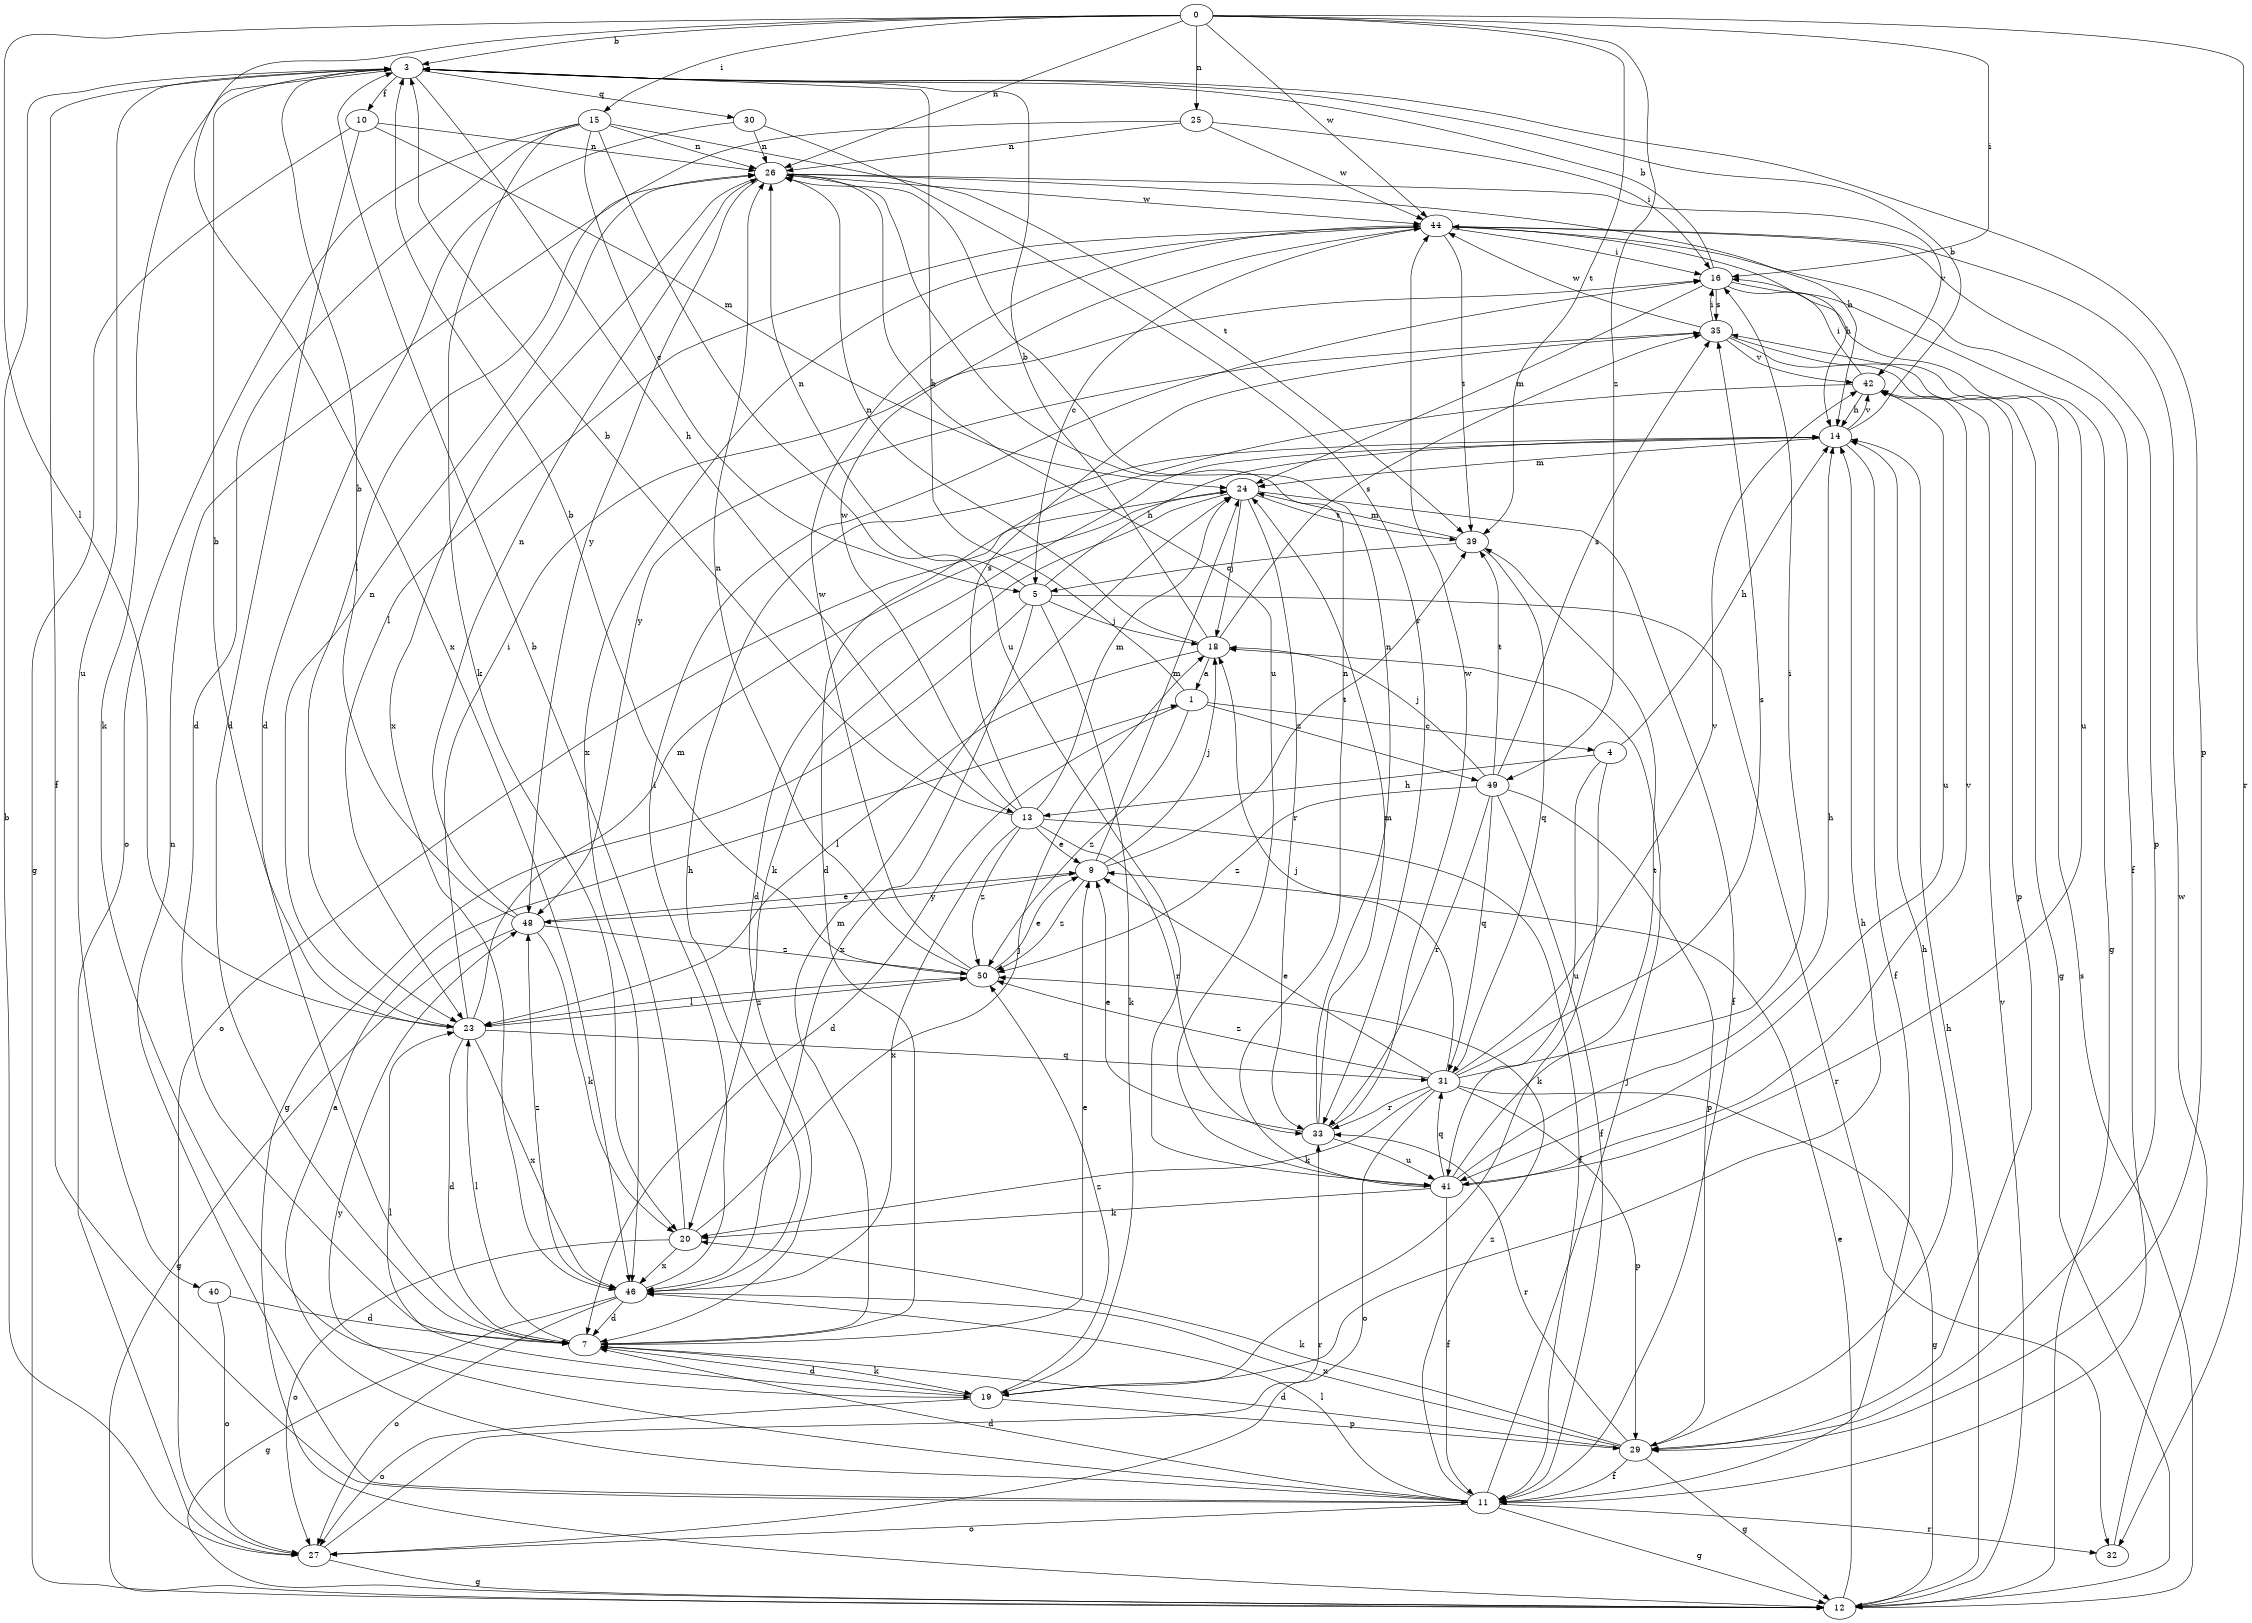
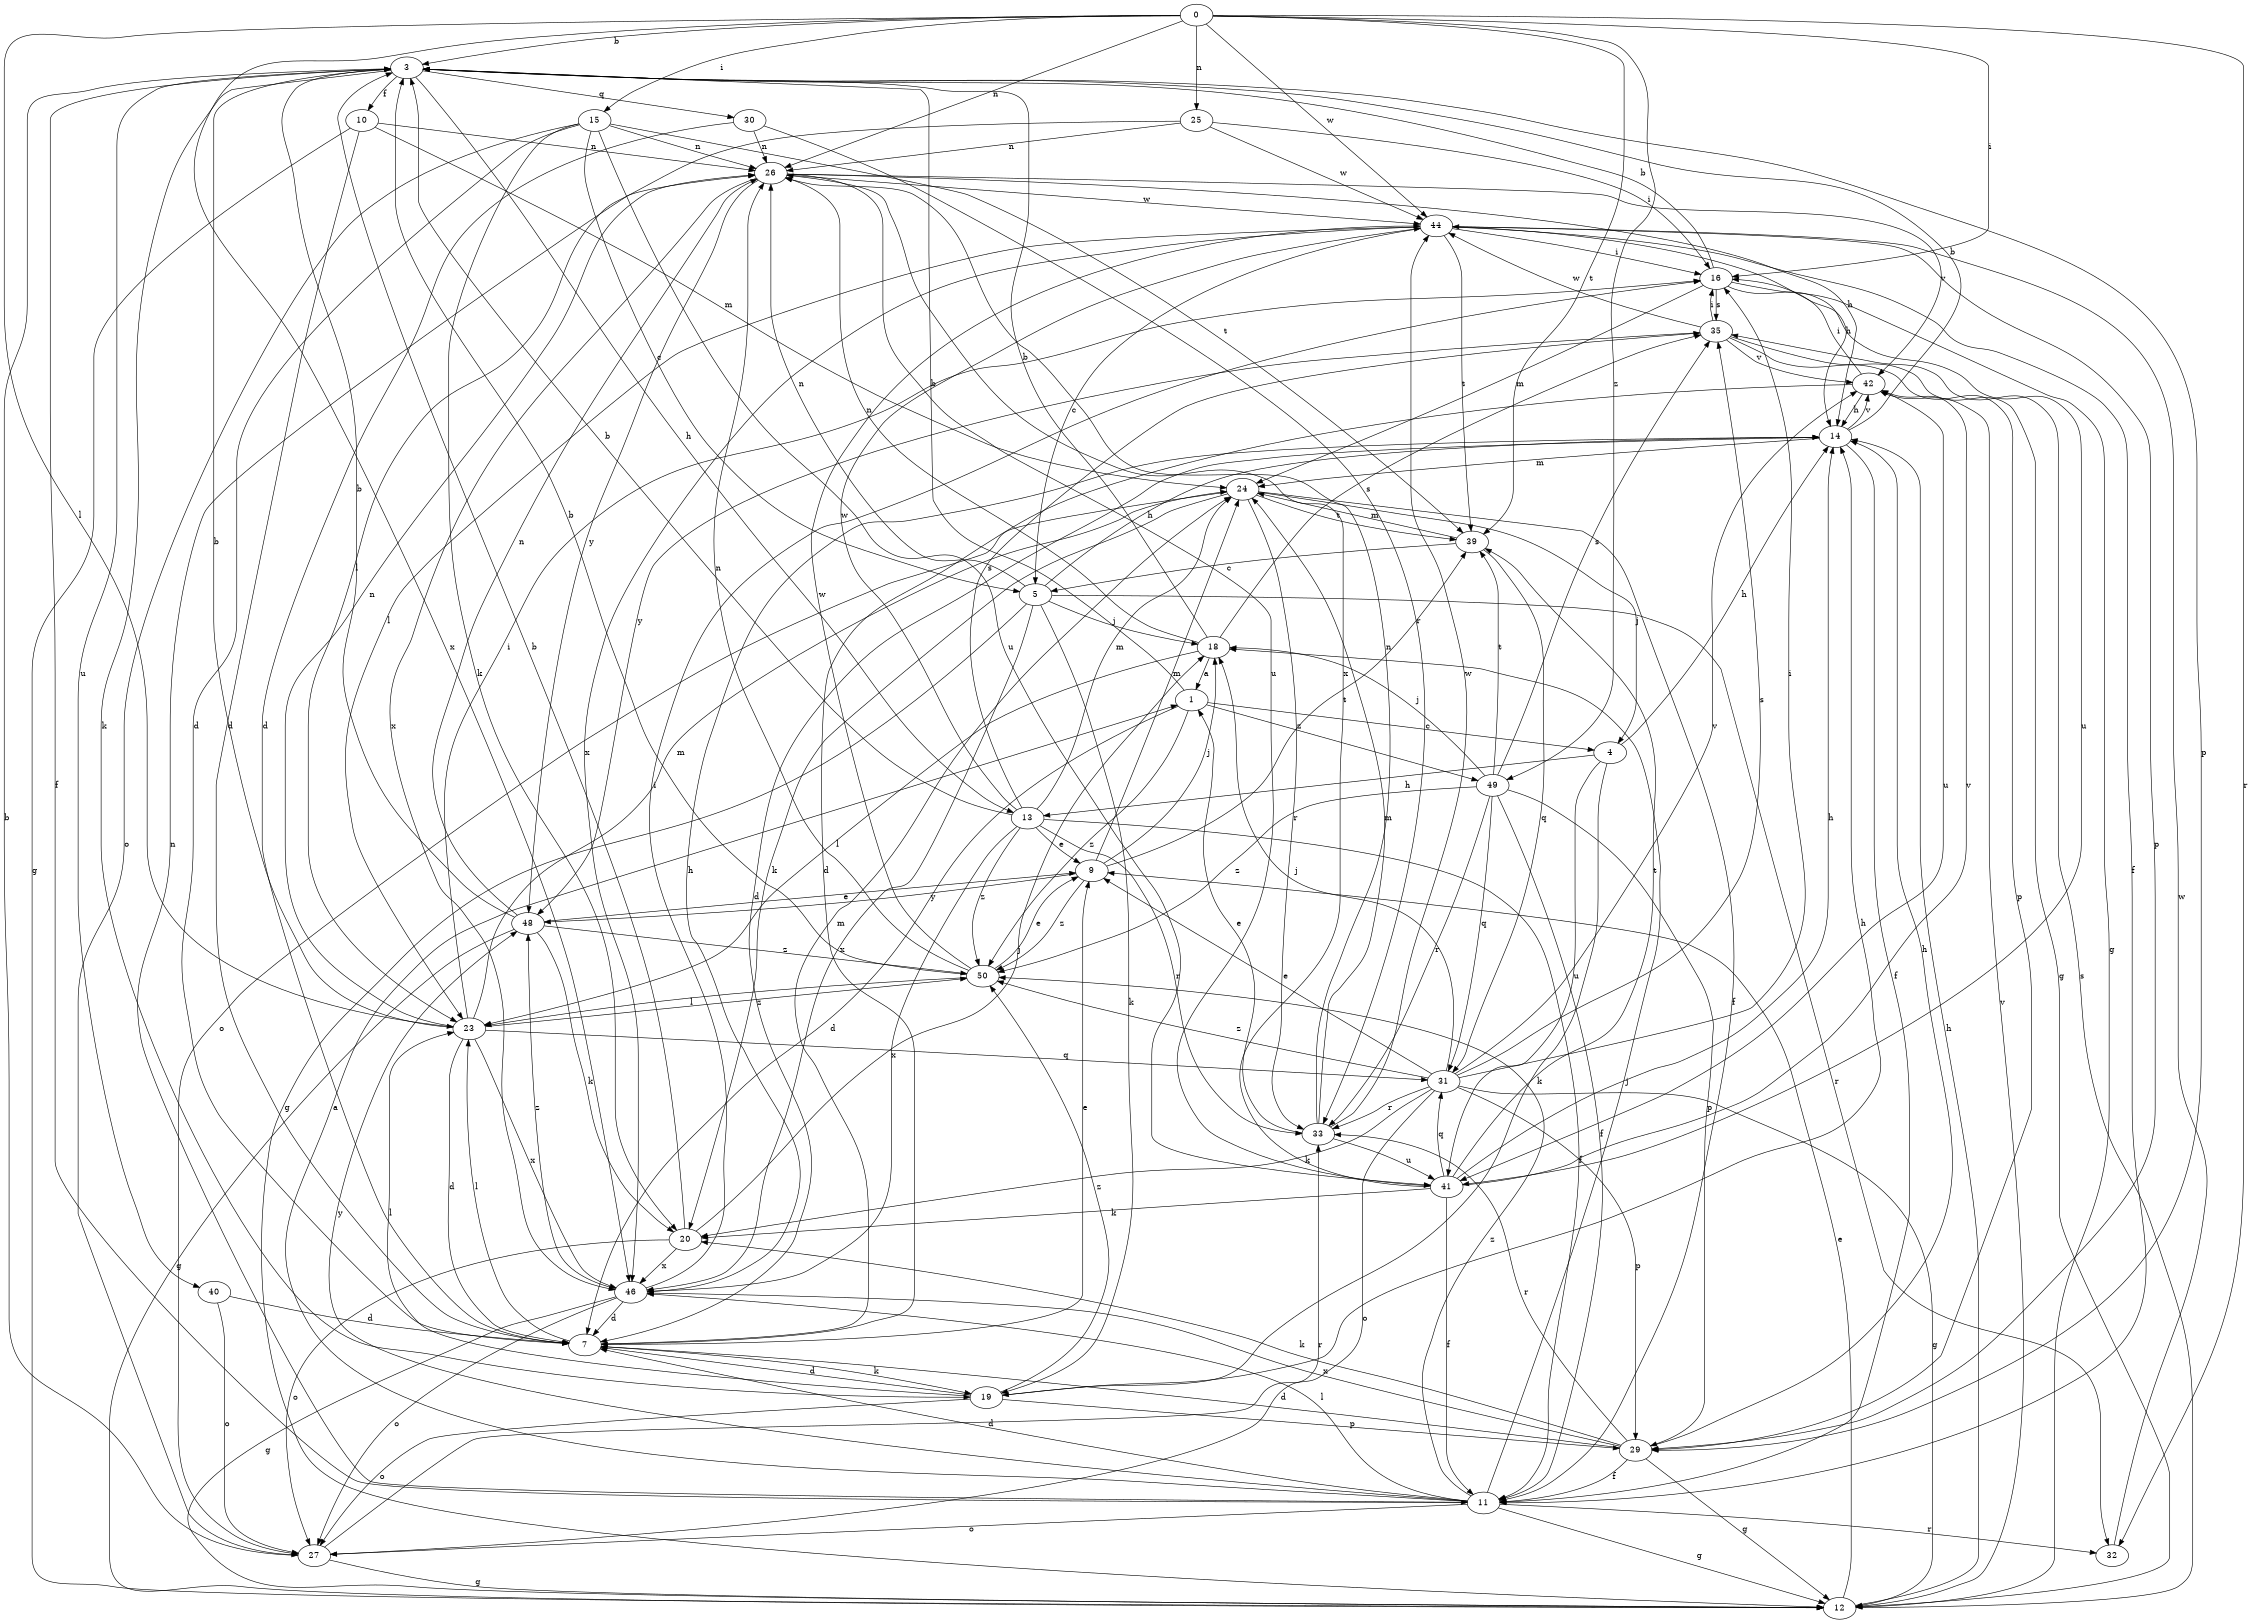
edge "24" -> "18": now "24" -> "4"
edge "41" -> "26": label "n" -> "x"
edge "33" -> "9": now "33" -> "1"
